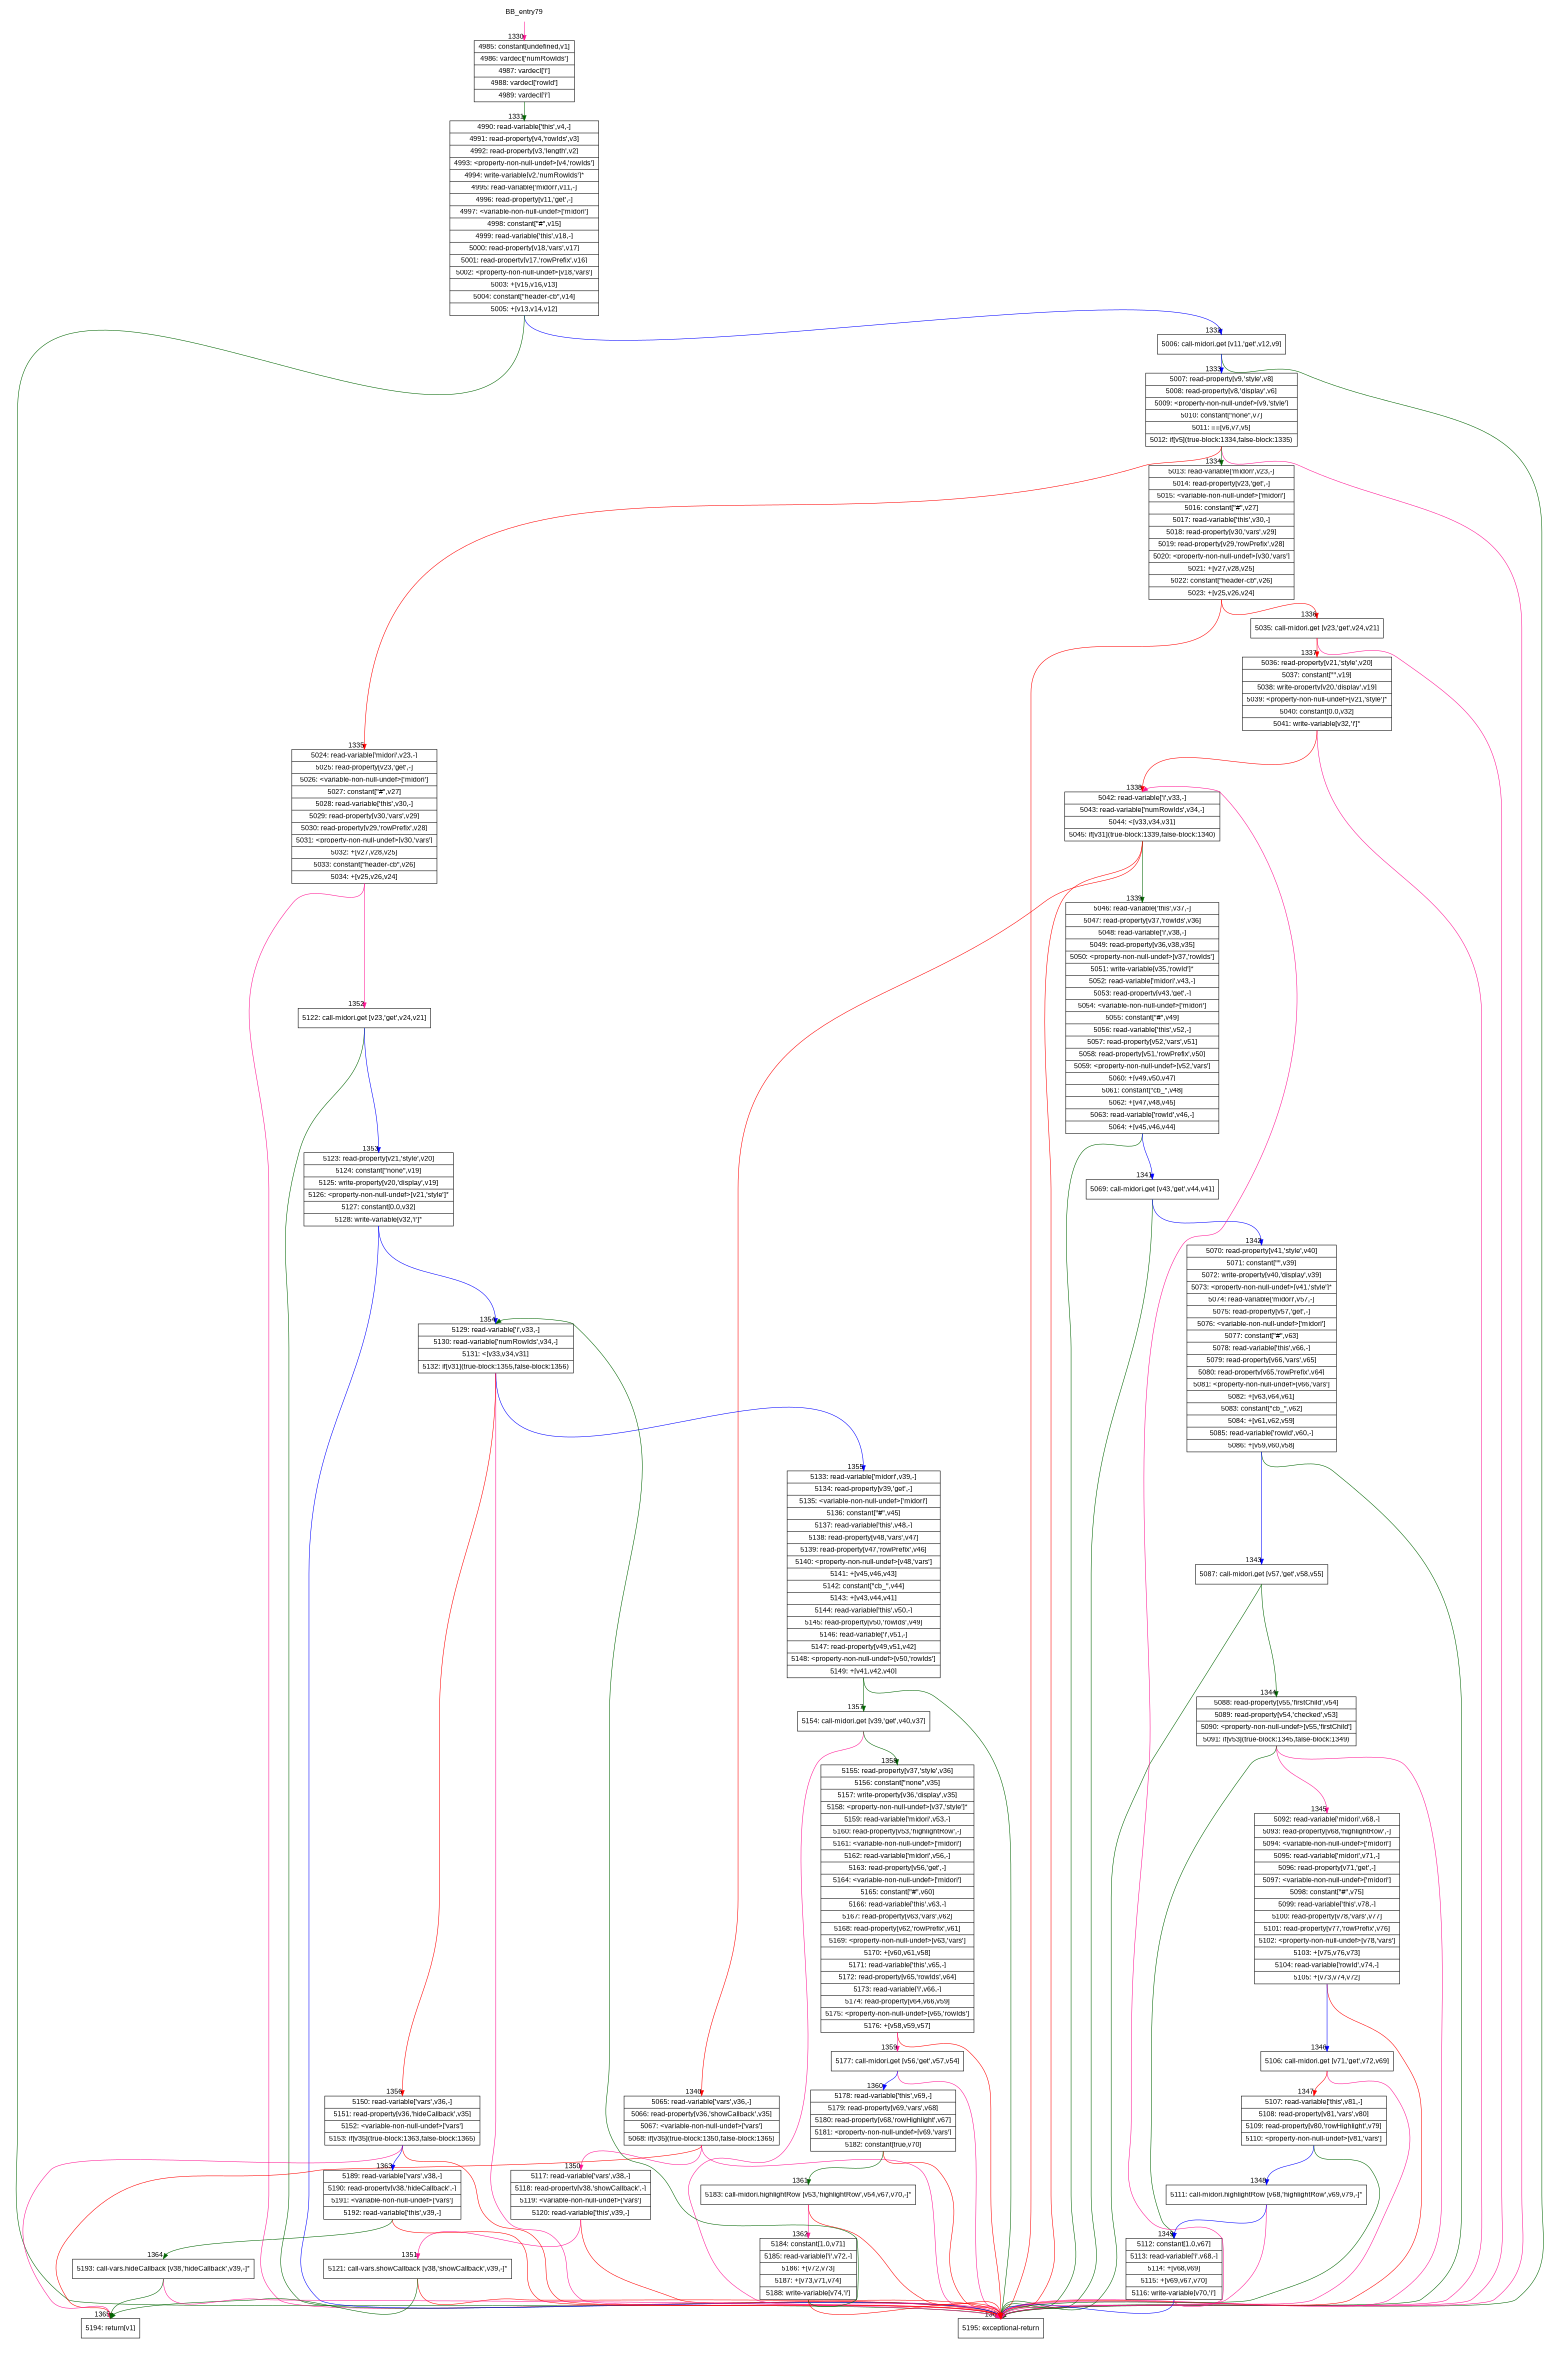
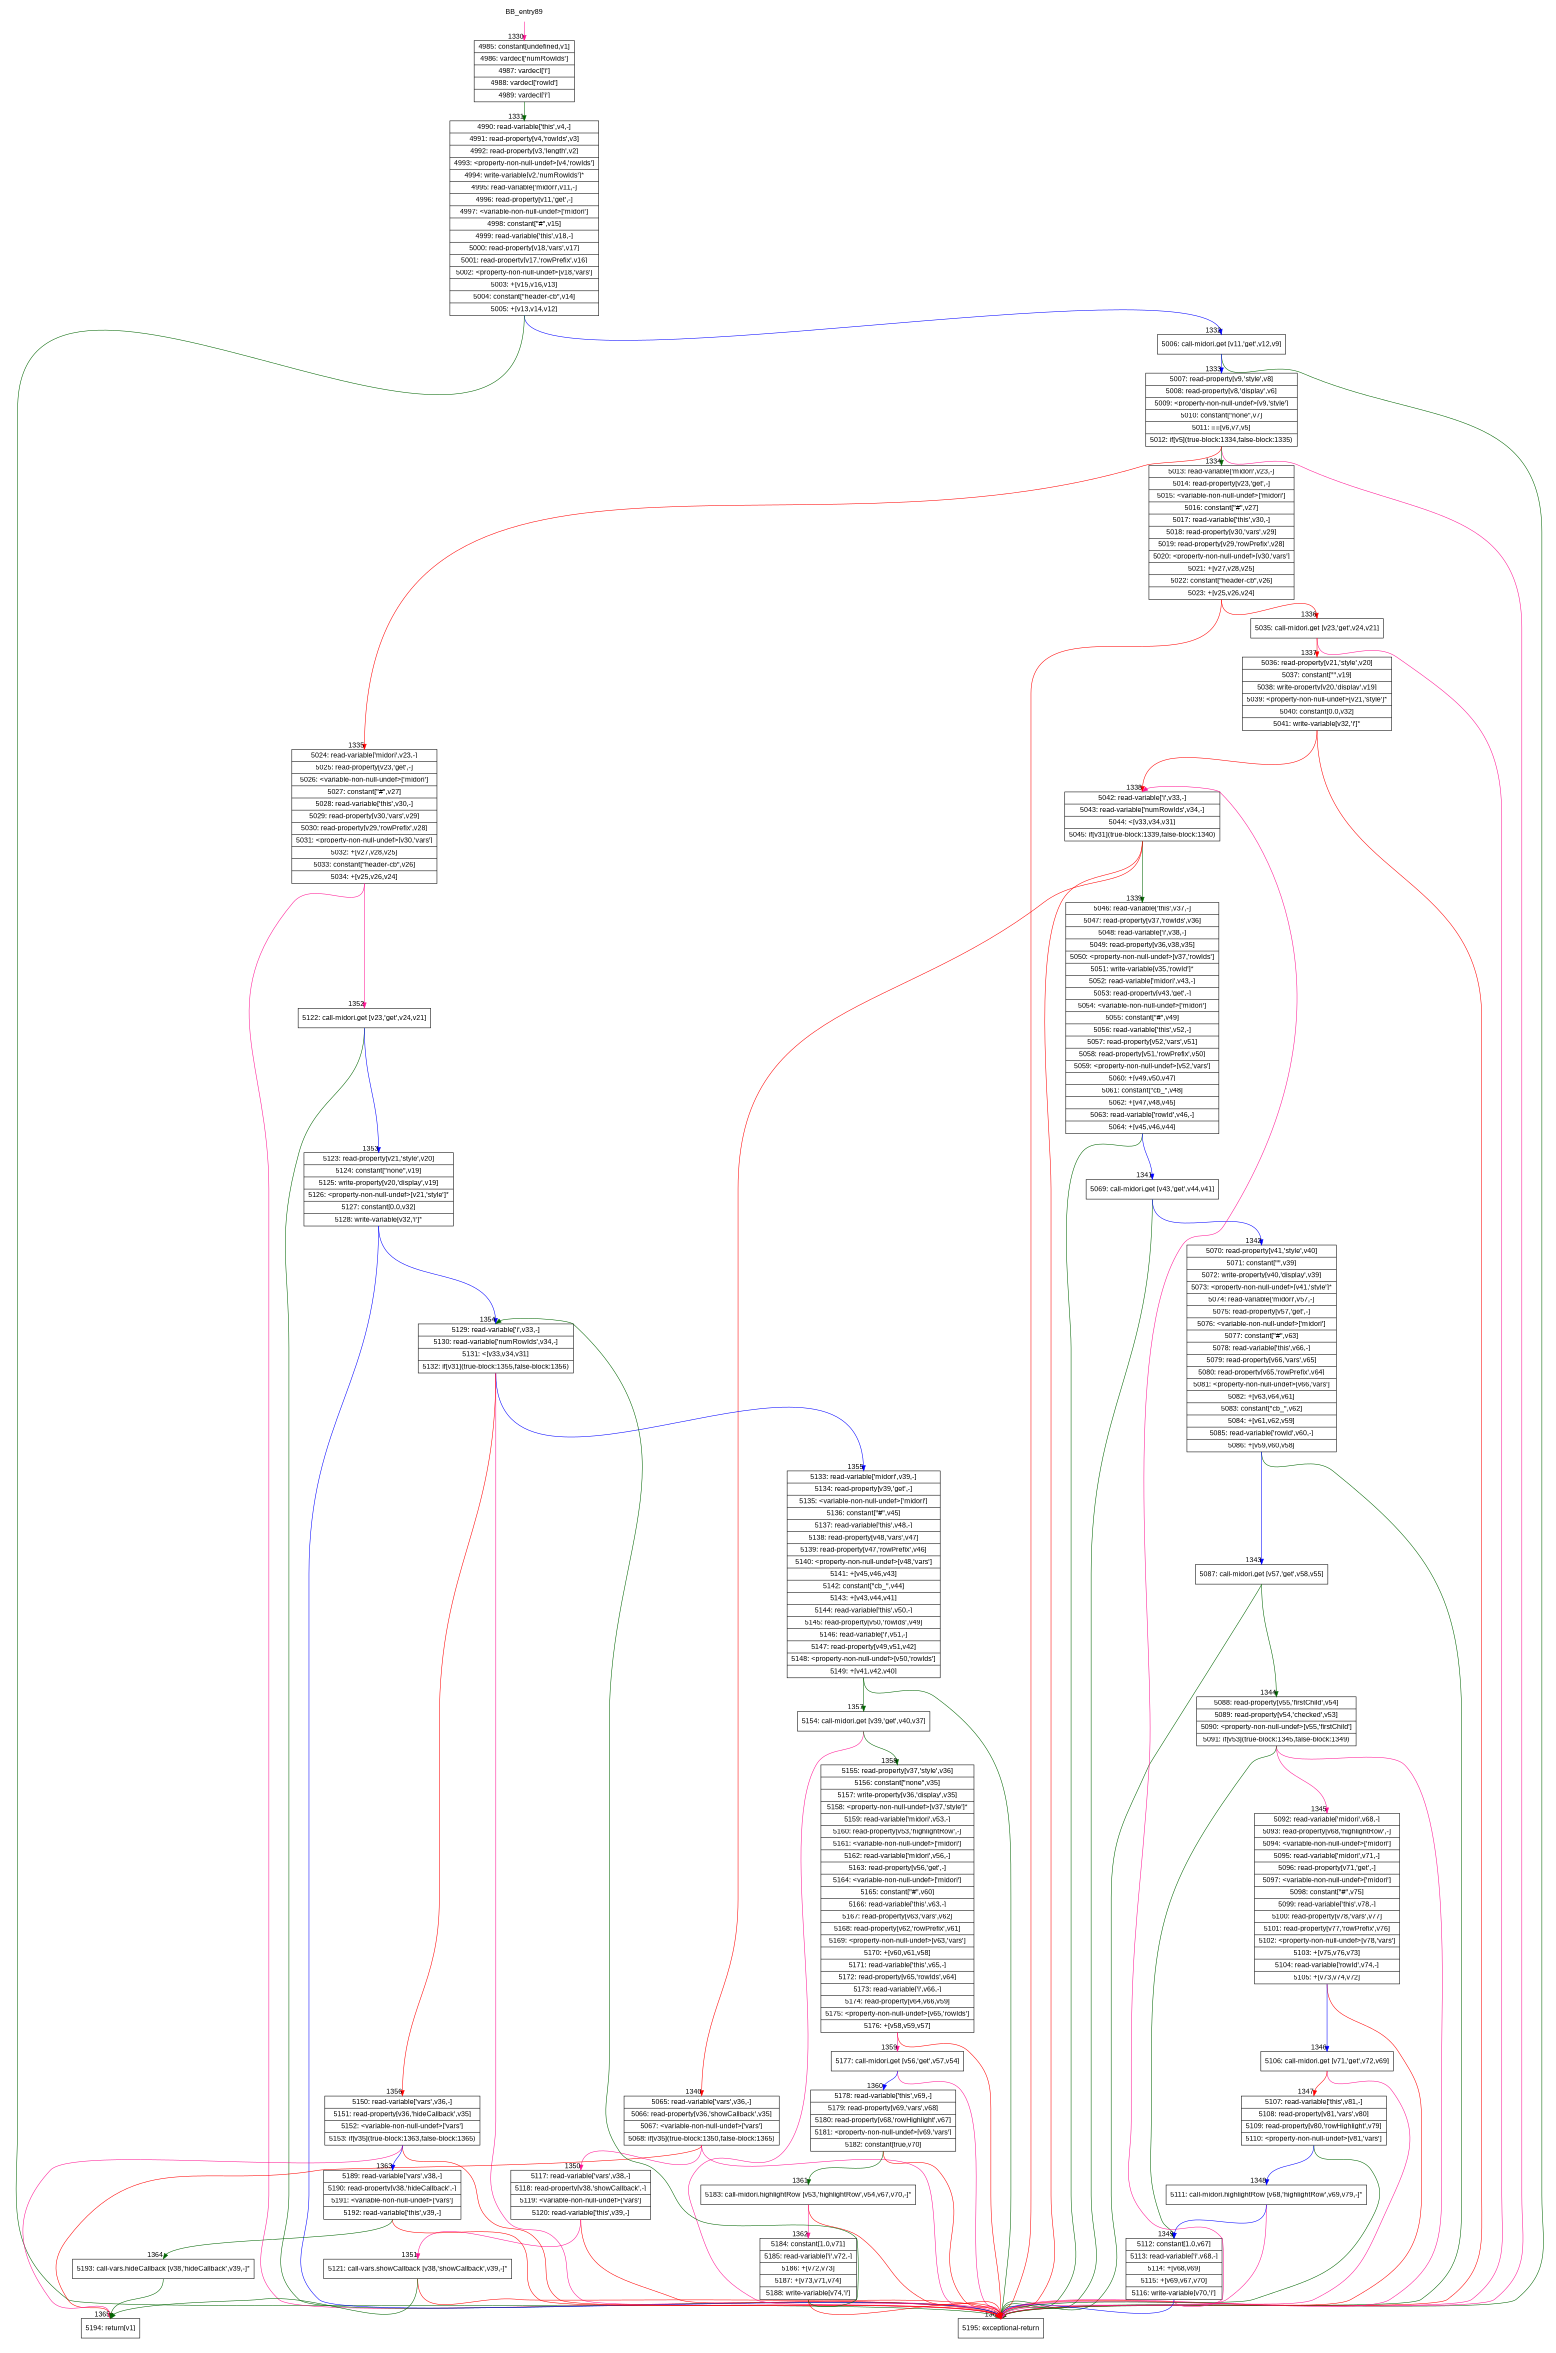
node "BB_entry79": label "BB_entry79" -> "BB_entry89"
edge "5036: read-property[v21,'style',v20]" -> "5195: exceptional-return": color deeppink -> red
edge "5193: call-vars.hideCallback [v38,'hideCallback',v39,-]*" -> "5195: exceptional-return": removed
